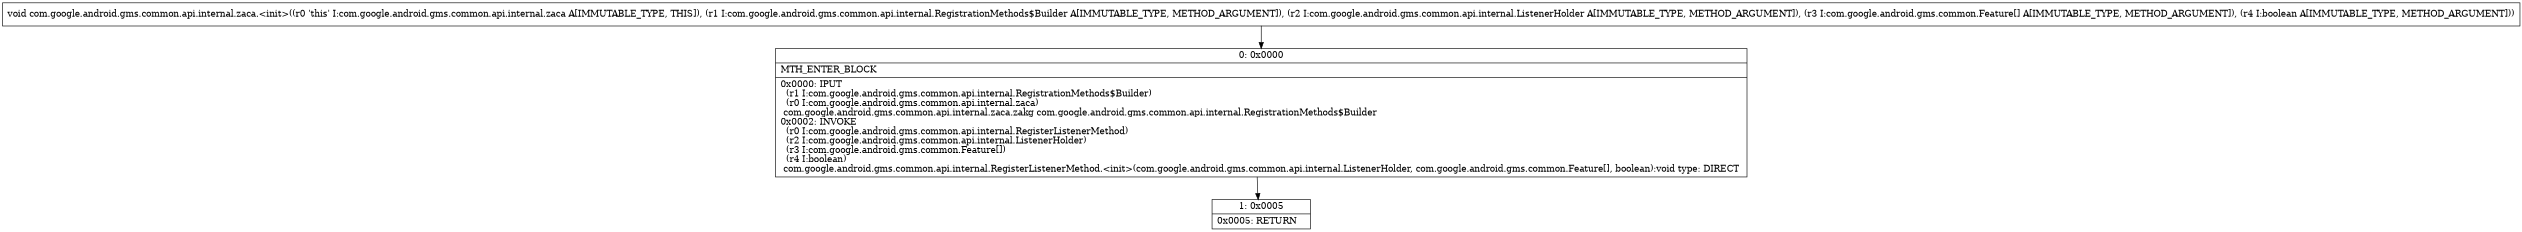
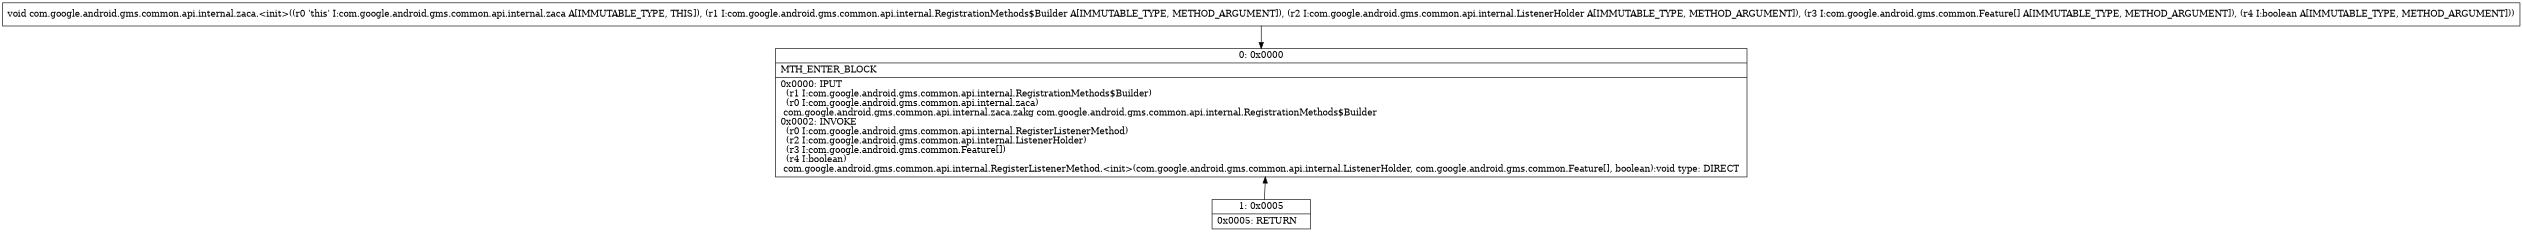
edge "0: 0x0000" -> "1: 0x0005": reversed
